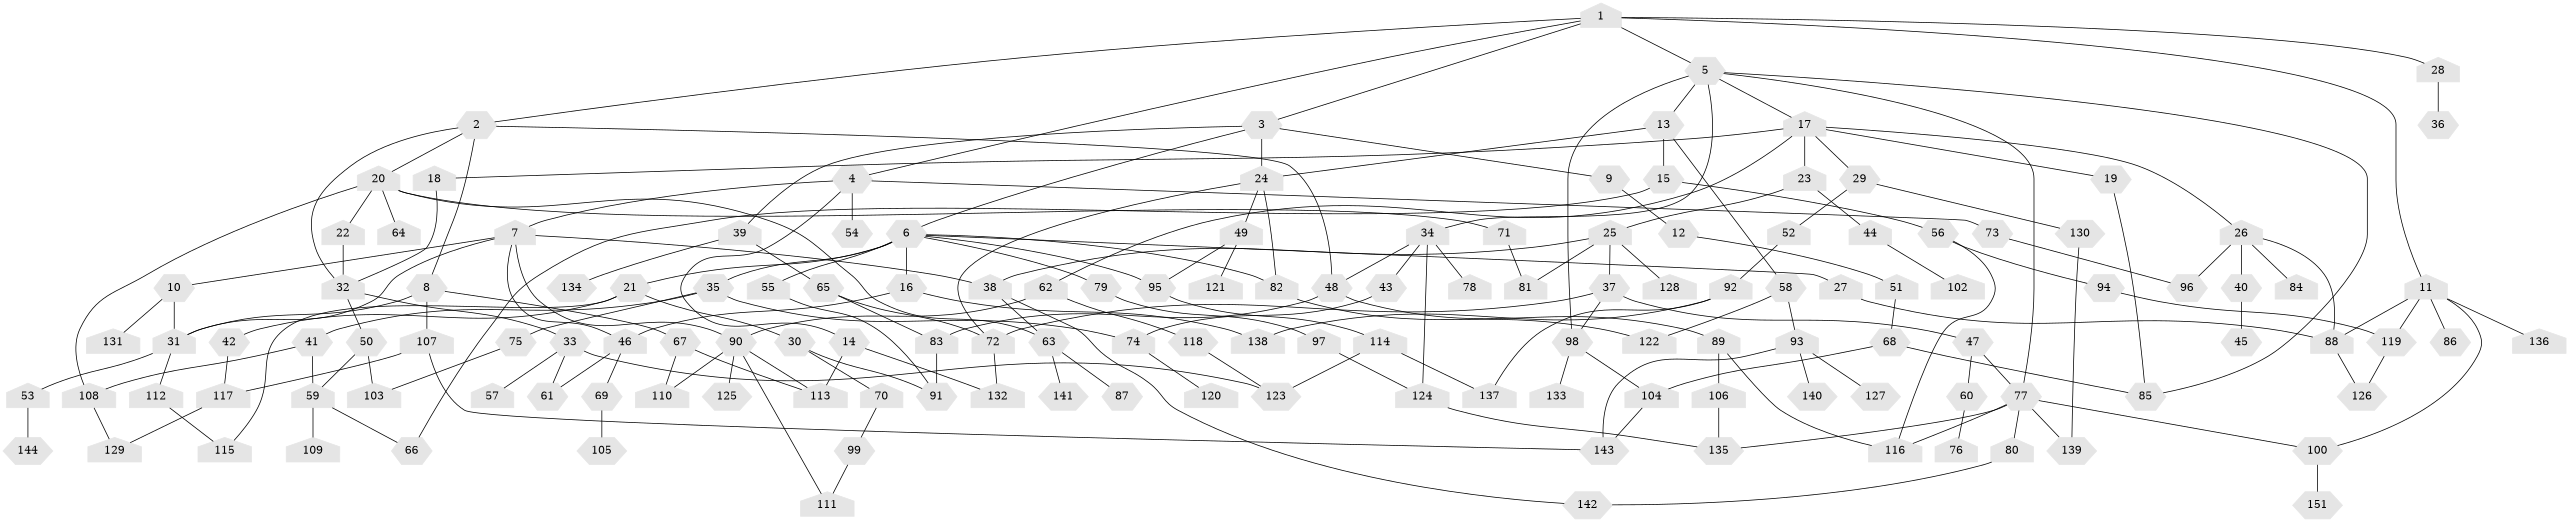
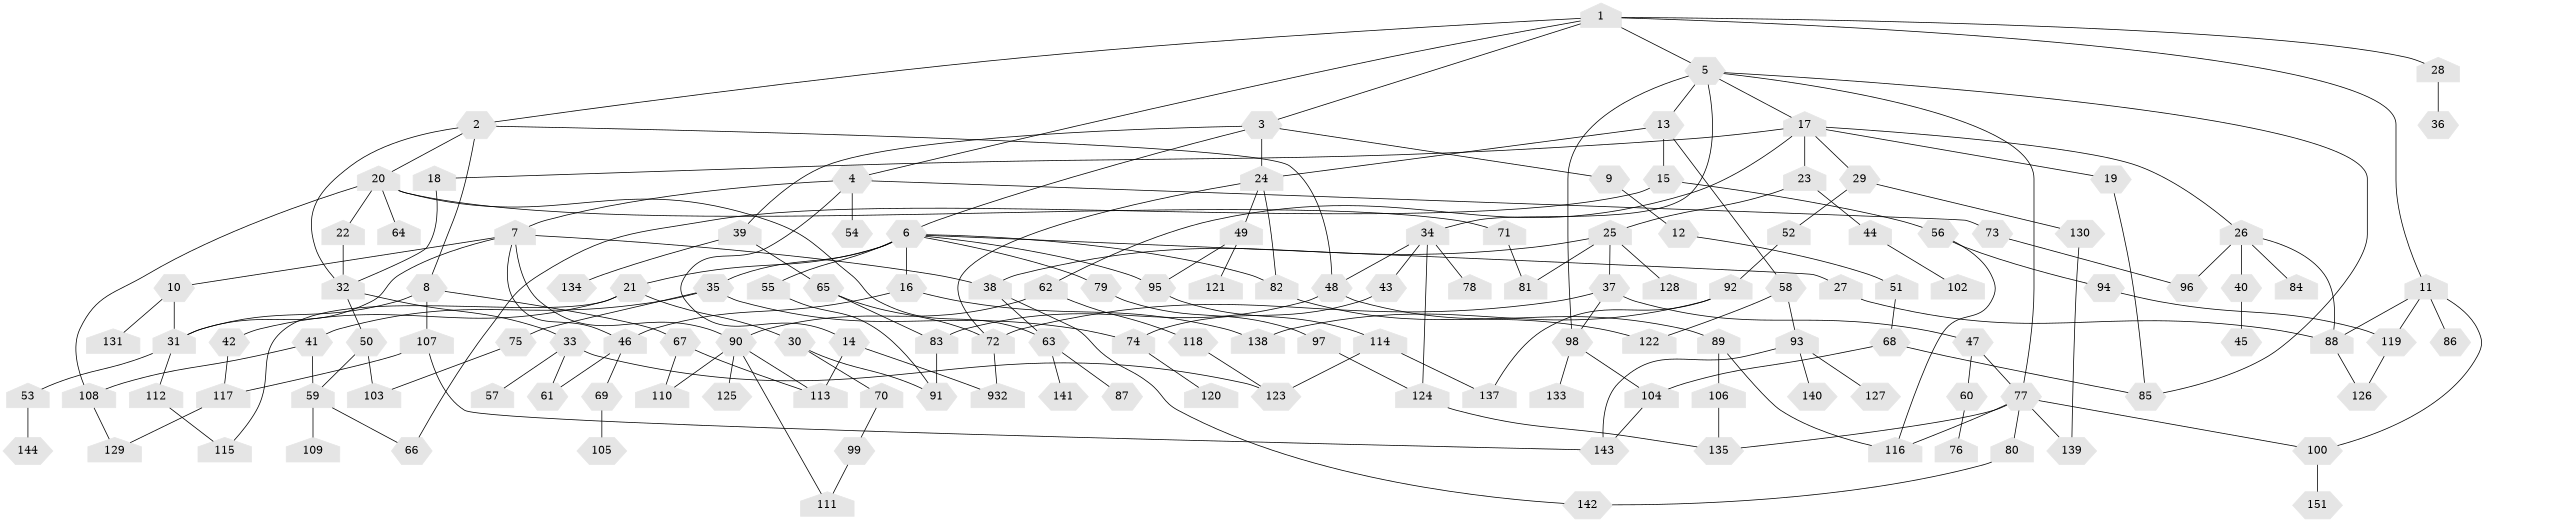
node "136": removed
node "132": label "132" -> "932"
